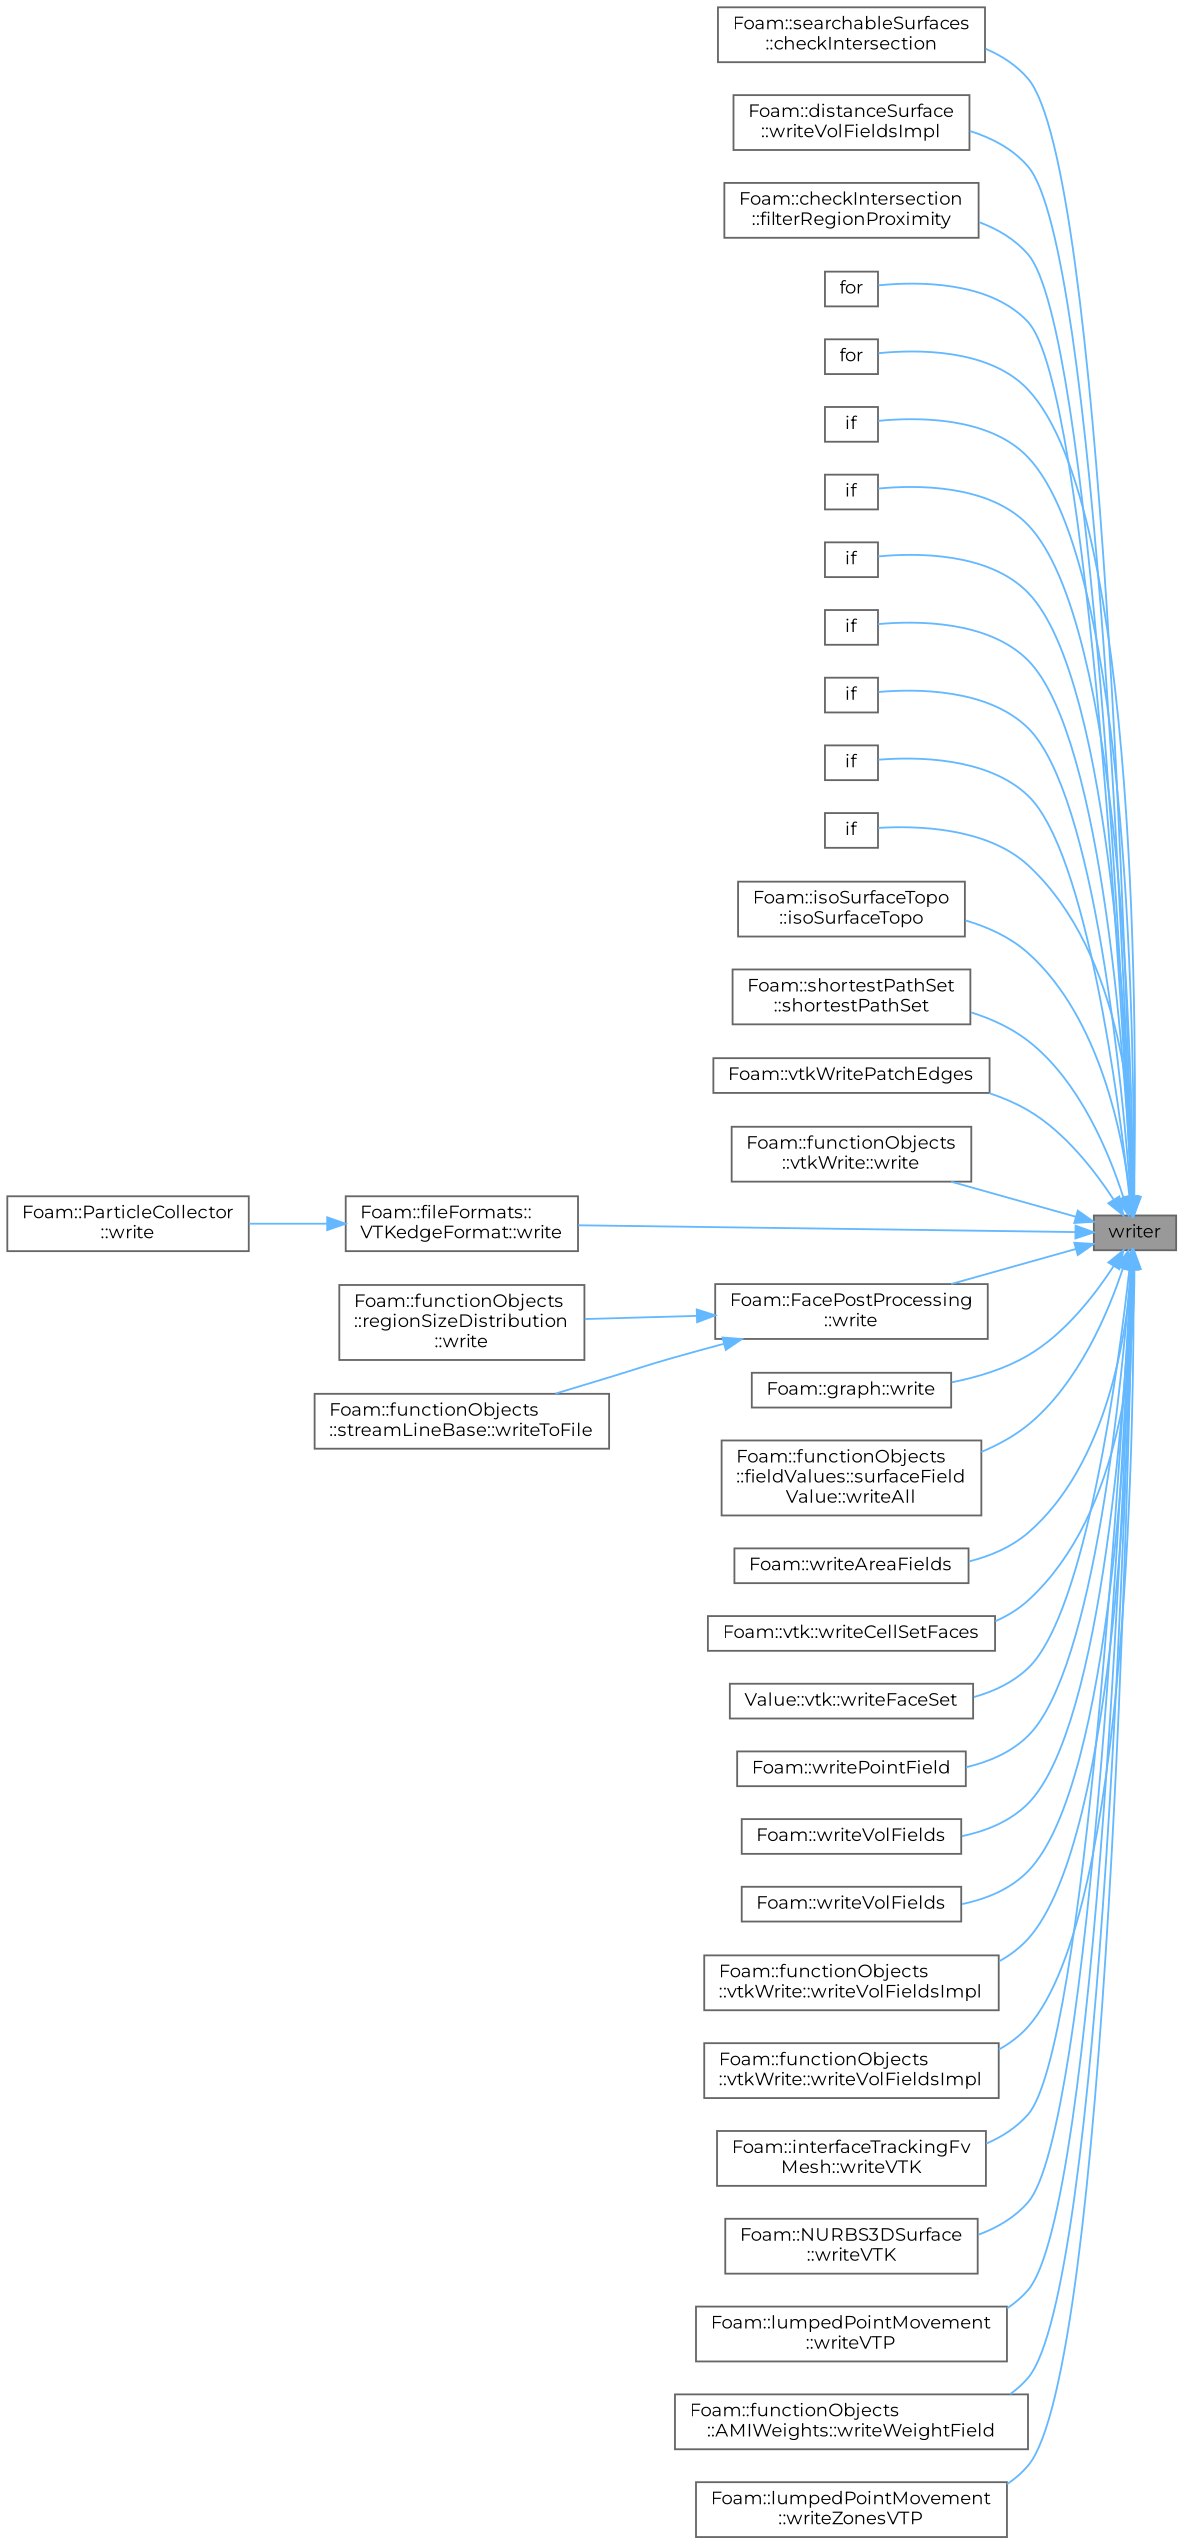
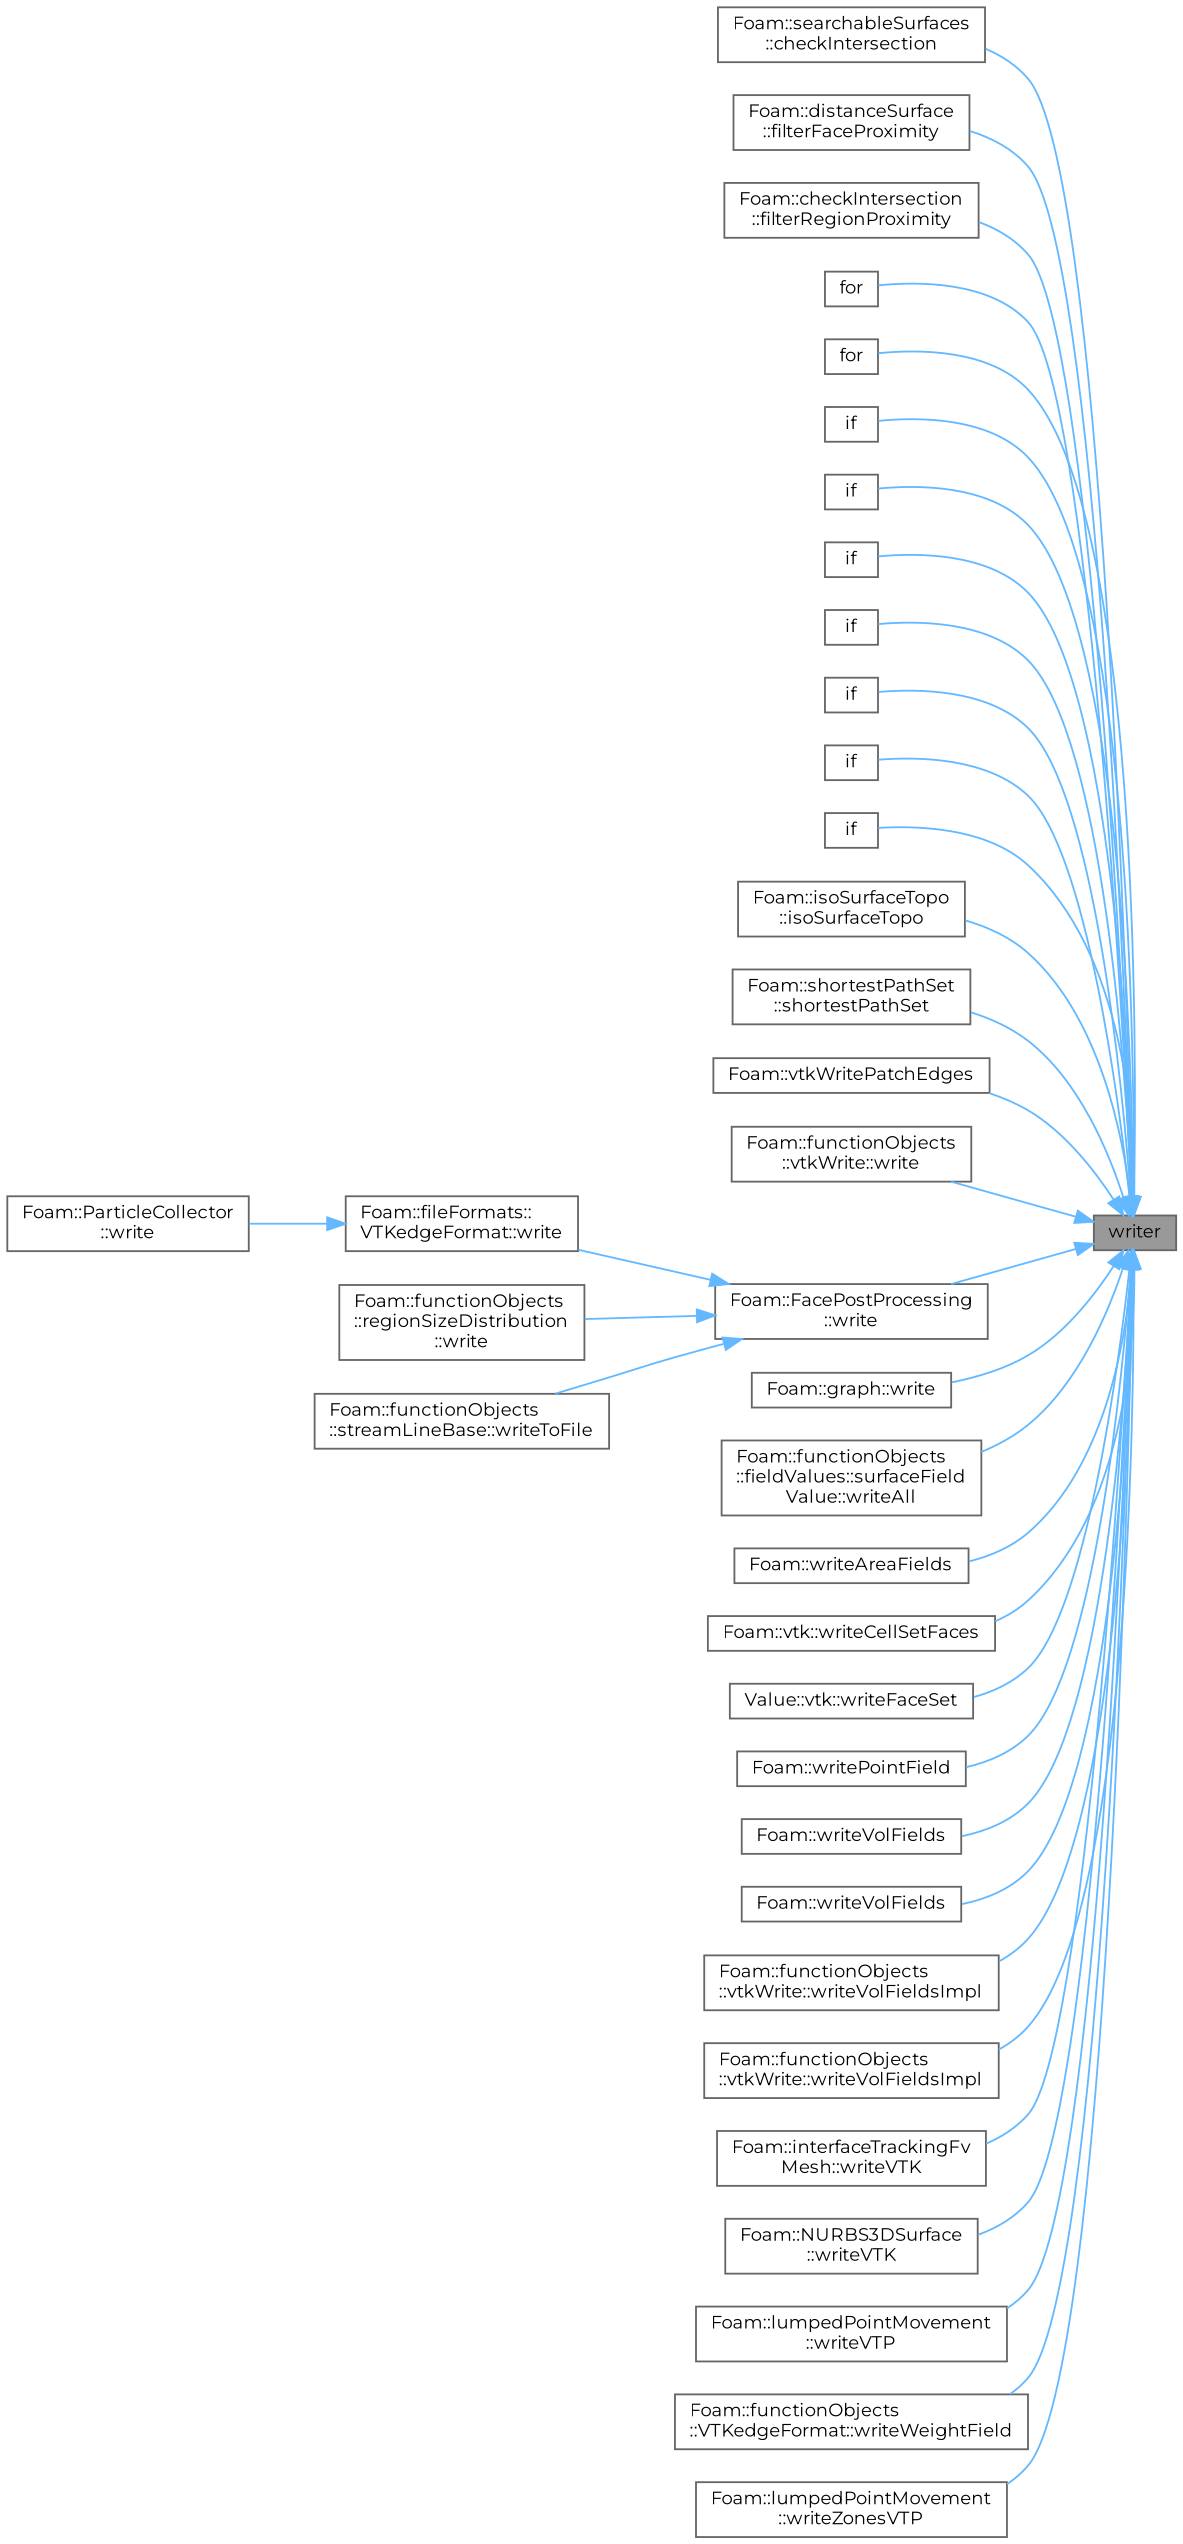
node "Foam::distanceSurface ::writeVolFieldsImpl": label "Foam::distanceSurface ::writeVolFieldsImpl" -> "Foam::distanceSurface ::filterFaceProximity"
edge "Foam::fileFormats:: VTKedgeFormat::write" -> "writer": now "Foam::fileFormats:: VTKedgeFormat::write" -> "Foam::FacePostProcessing ::write"
node "Foam::functionObjects ::AMIWeights::writeWeightField": label "Foam::functionObjects ::AMIWeights::writeWeightField" -> "Foam::functionObjects ::VTKedgeFormat::writeWeightField"
